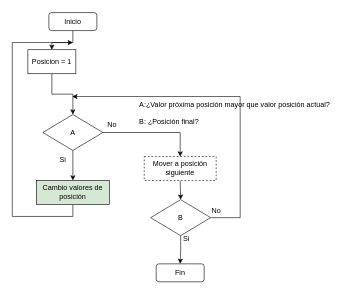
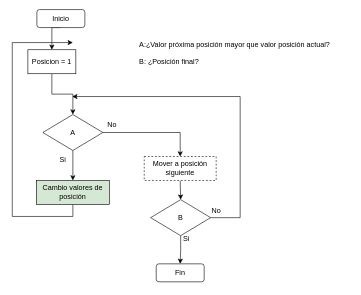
node "Inicio": moved (73, 21) -> (61, 18)
node "A:¿Valor próxima posición mayor que valor posición actual? B: ¿Posición final?": moved (243, 114) -> (243, 54)
